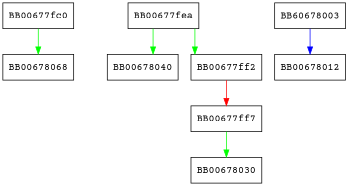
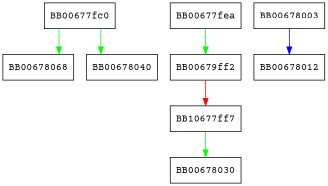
node "BB60678003": label "BB60678003" -> "BB00678003"
edge "BB00677fea" -> "BB00678040": now "BB00677fc0" -> "BB00678040"
node "BB00677ff2": label "BB00677ff2" -> "BB00679ff2"
node "BB00677ff7": label "BB00677ff7" -> "BB10677ff7"
